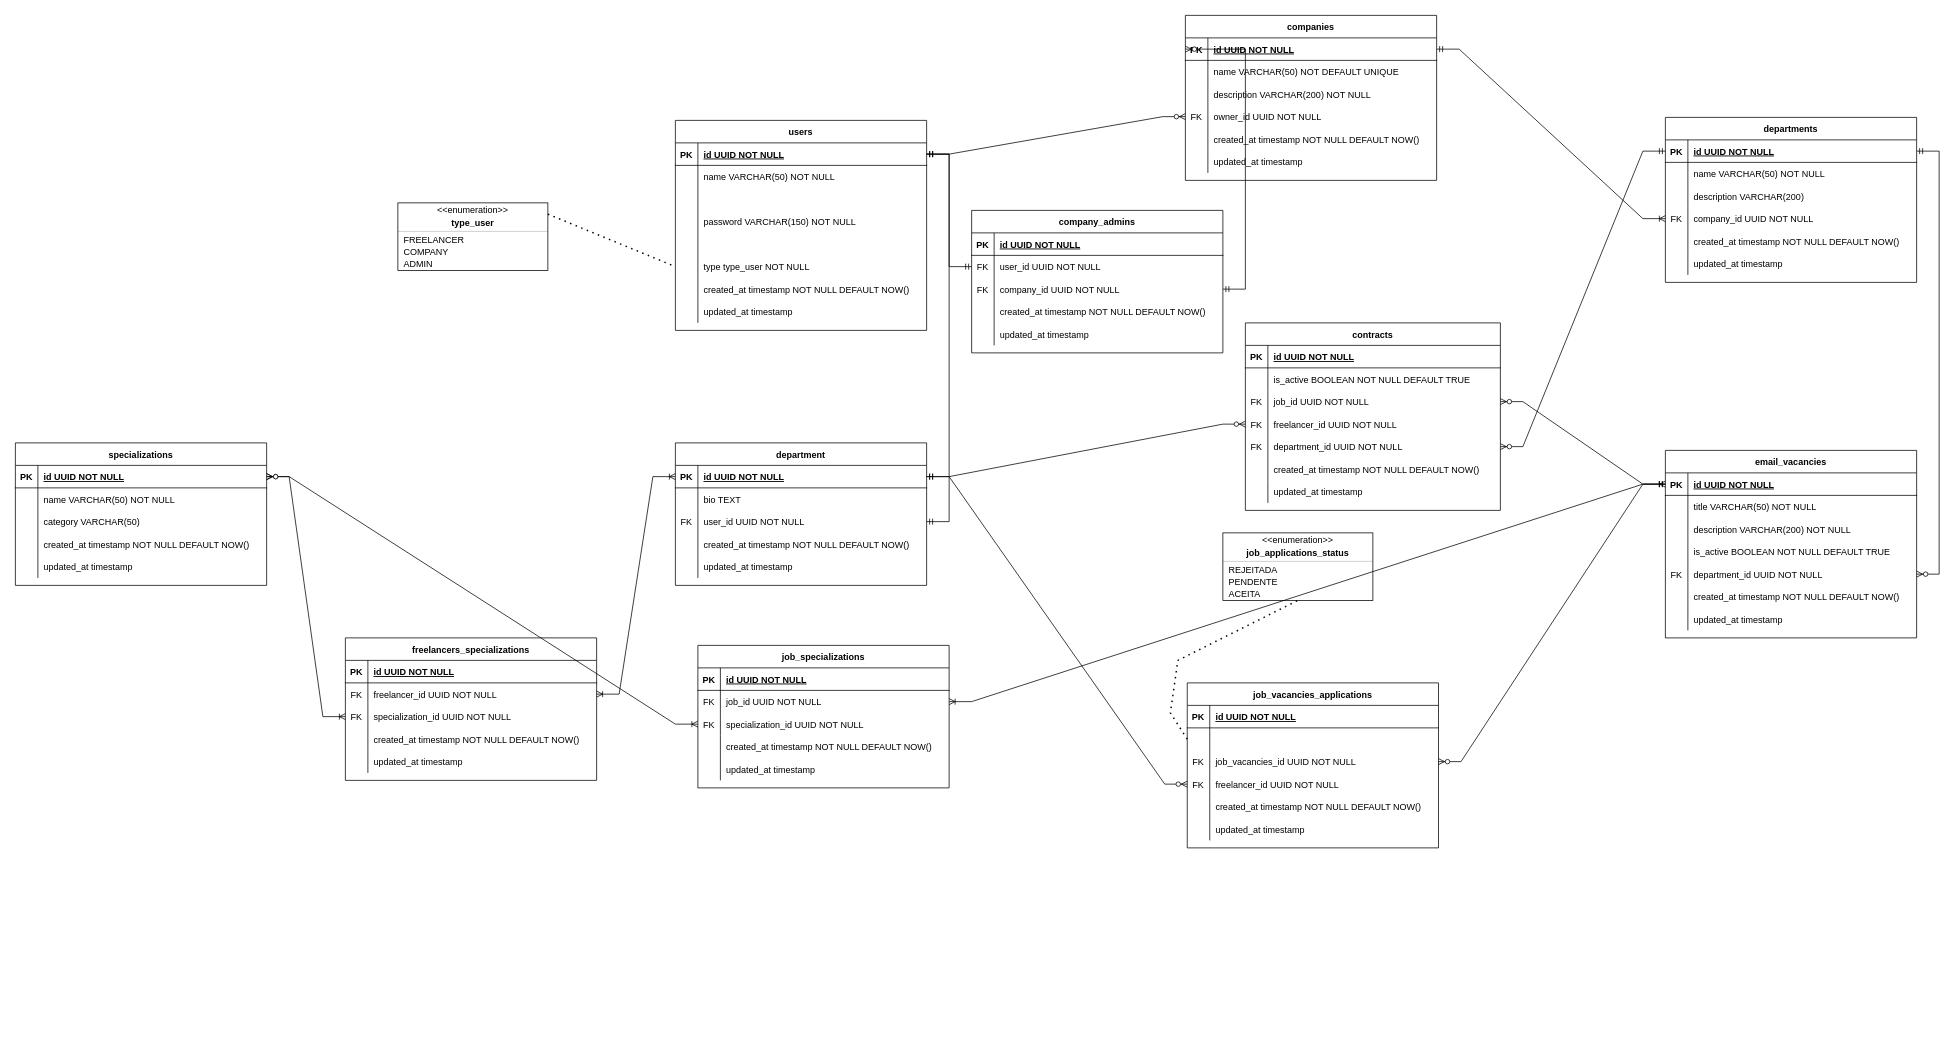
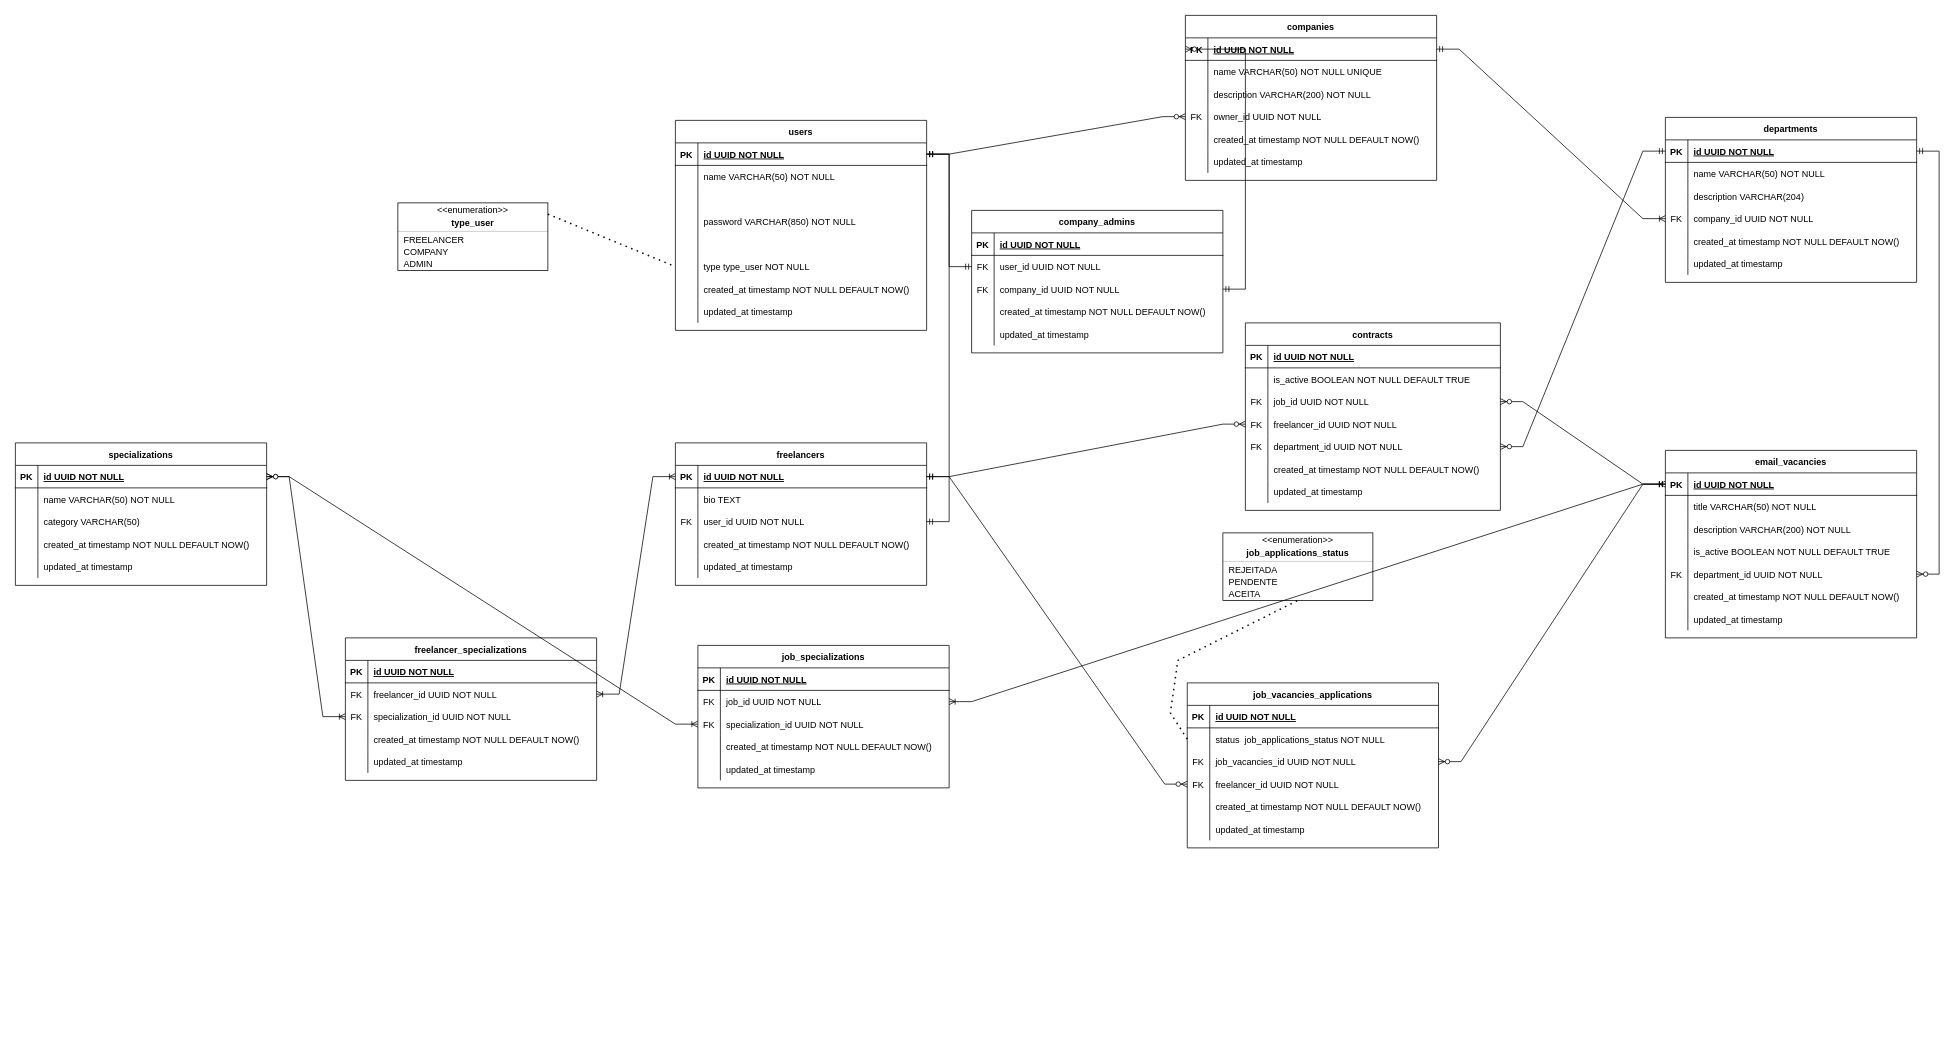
node "name VARCHAR(50) NOT DEFAULT UNIQUE": label "name VARCHAR(50) NOT DEFAULT UNIQUE" -> "name VARCHAR(50) NOT NULL UNIQUE"
node "description VARCHAR(200)": label "description VARCHAR(200)" -> "description VARCHAR(204)"
node "password VARCHAR(150) NOT NULL": label "password VARCHAR(150) NOT NULL" -> "password VARCHAR(850) NOT NULL"
node "department": label "department" -> "freelancers"
node "freelancers_specializations": label "freelancers_specializations" -> "freelancer_specializations"
node "status job_applications_status NOT NULL": added
